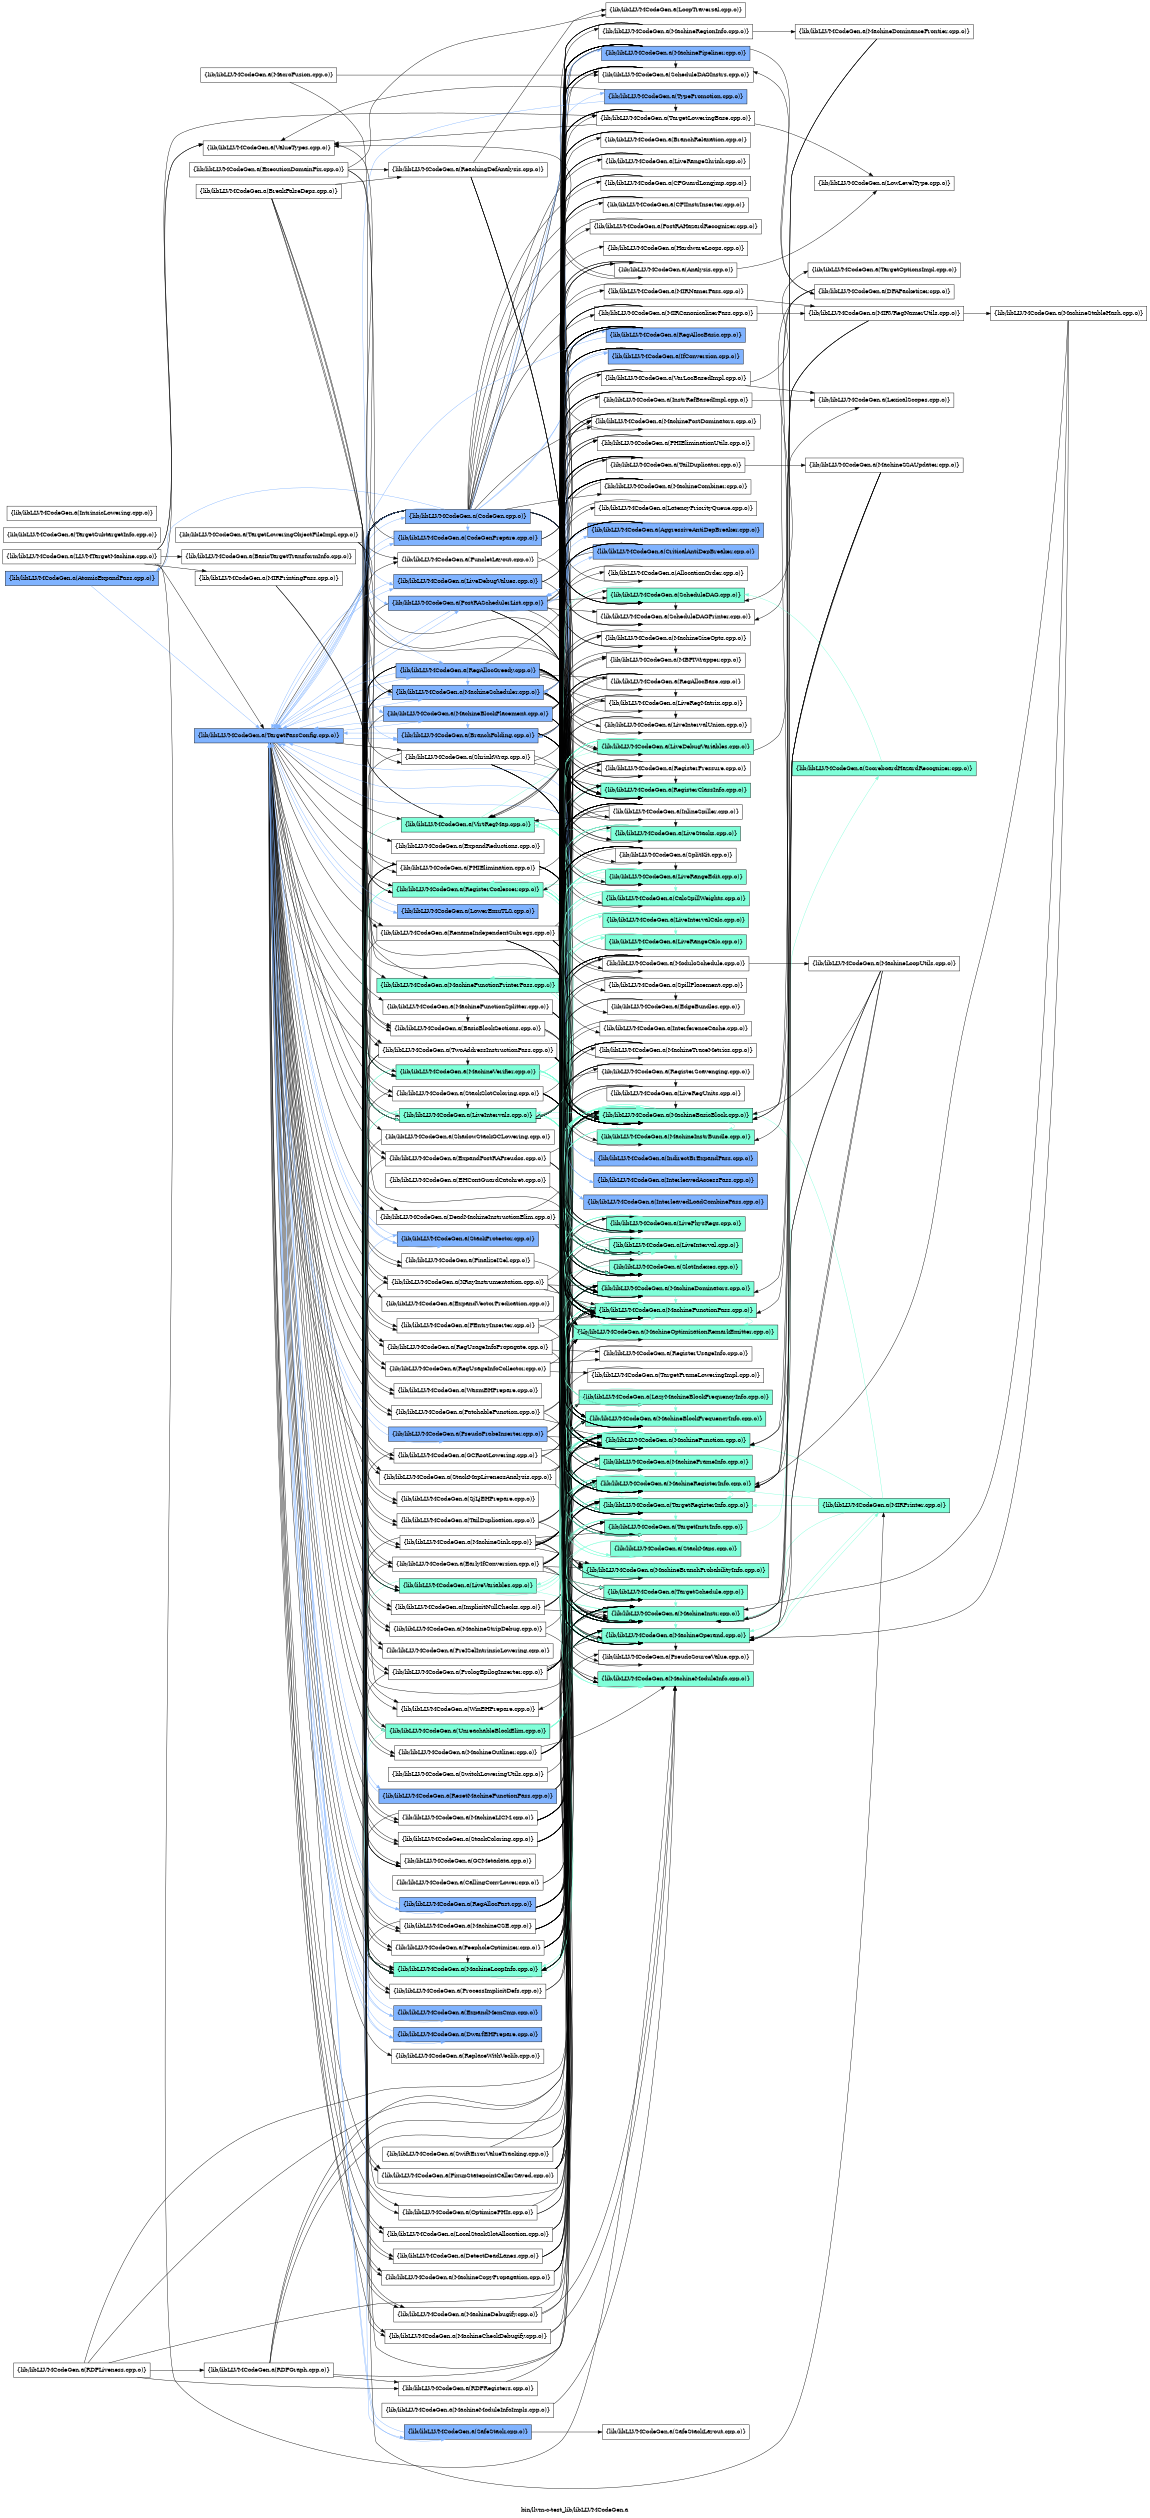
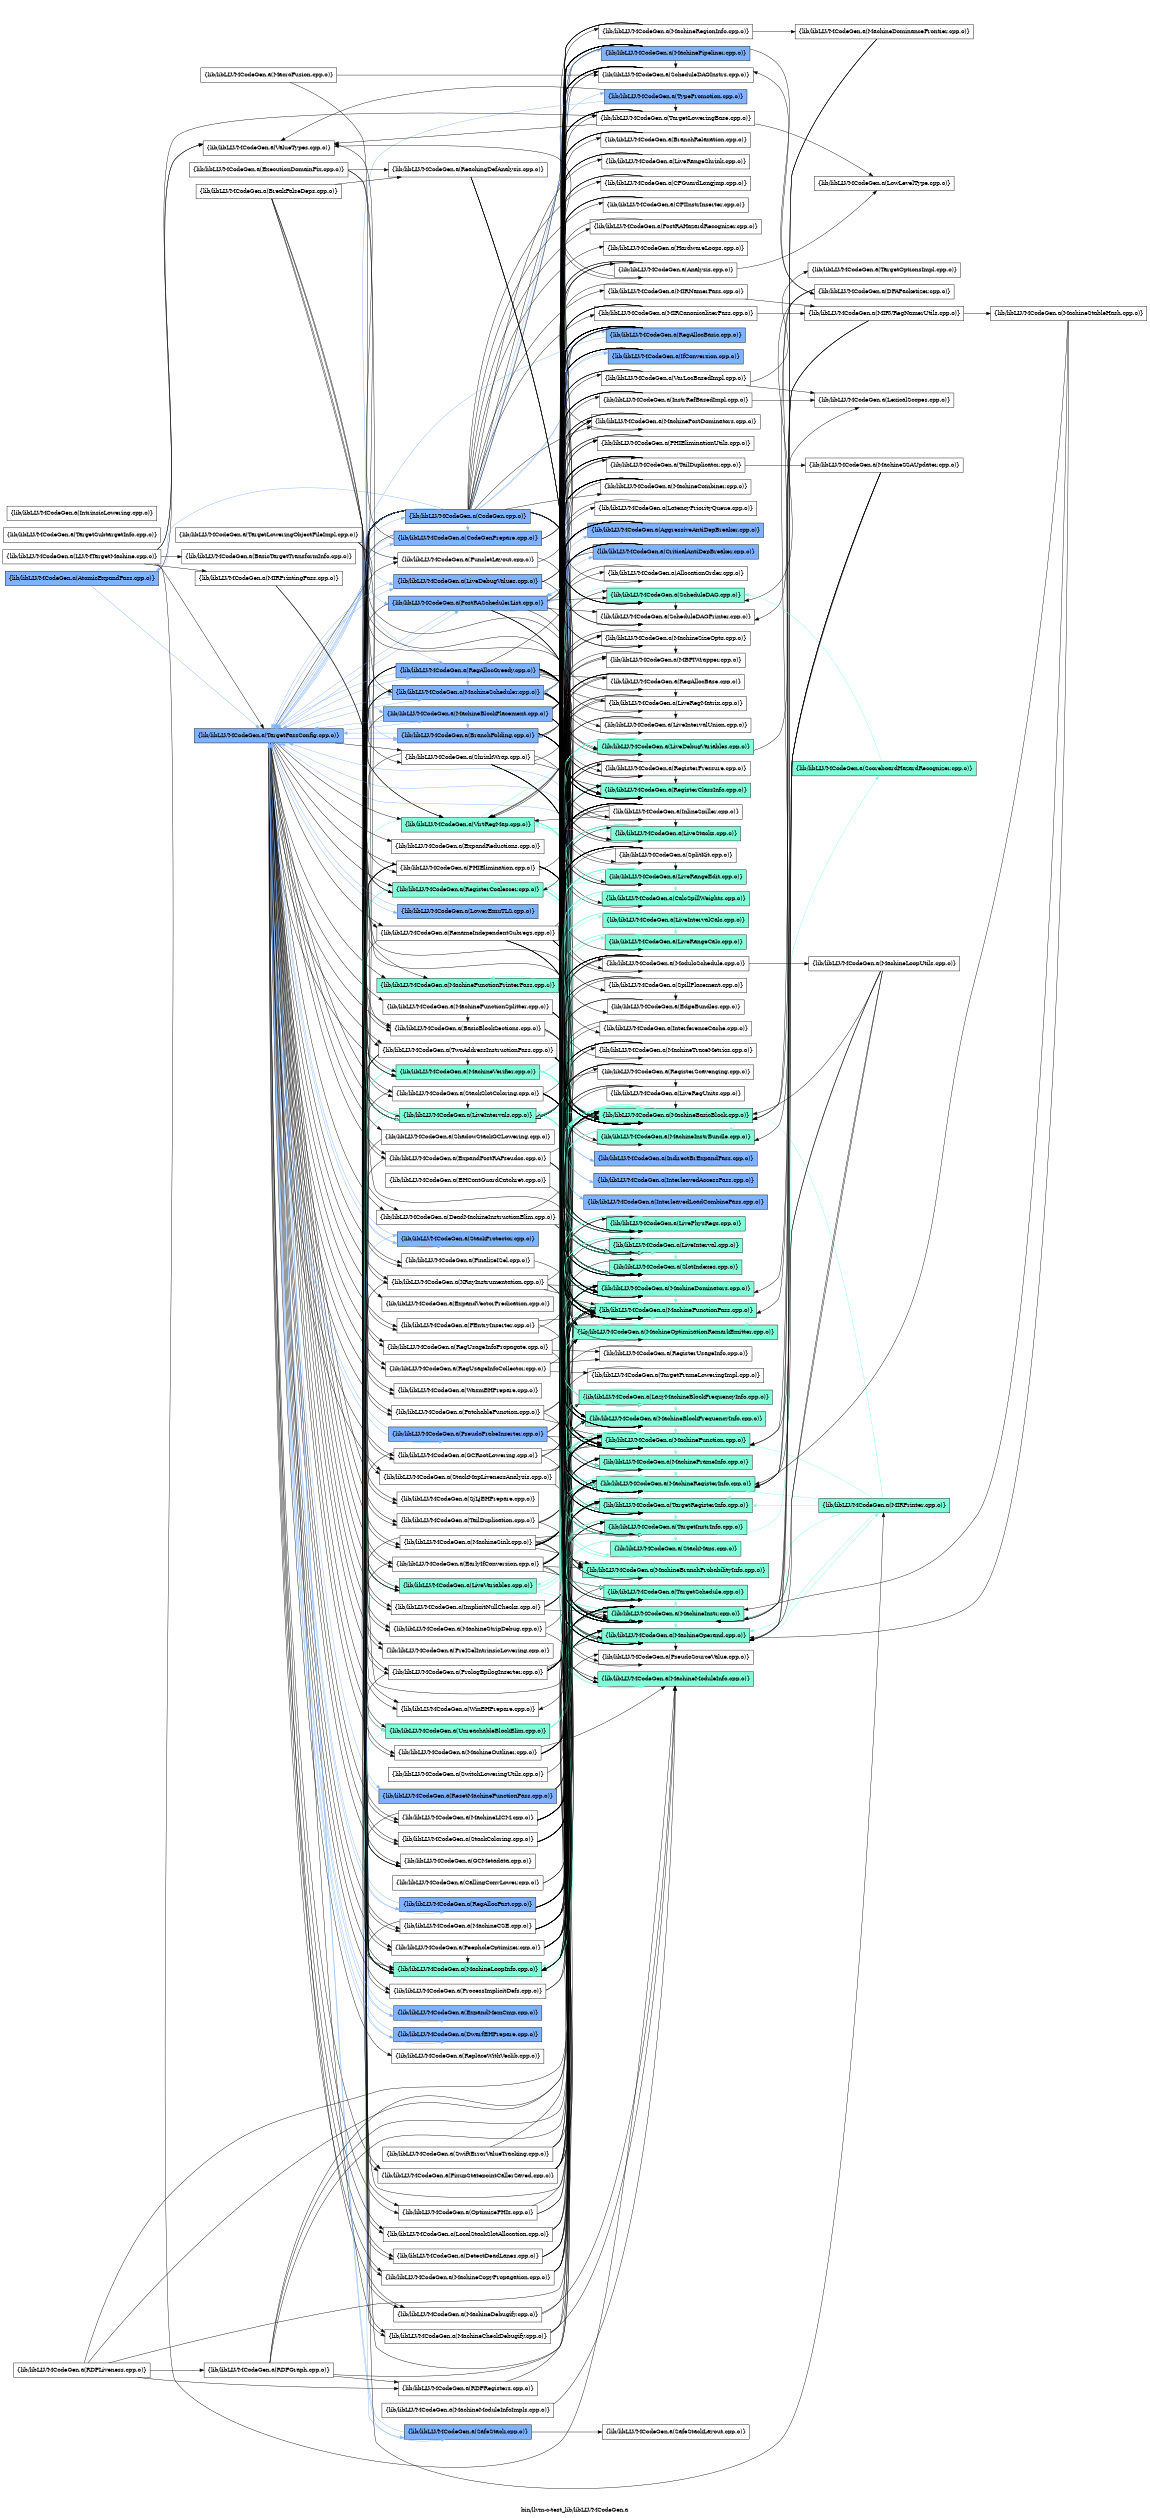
node "{lib/libLLVMCodeGen.a(LoopTraversal.cpp.o)}": removed
edge "{lib/libLLVMCodeGen.a(CodeGen.cpp.o)}" -> "{lib/libLLVMCodeGen.a(MachineFunctionPrinterPass.cpp.o)}": now "{lib/libLLVMCodeGen.a(CodeGenPrepare.cpp.o)}" -> "{lib/libLLVMCodeGen.a(MachineFunctionPrinterPass.cpp.o)}"
edge "{lib/libLLVMCodeGen.a(MachineDebugify.cpp.o)}" -> "{lib/libLLVMCodeGen.a(MachineBasicBlock.cpp.o)}": now "{lib/libLLVMCodeGen.a(MachineCheckDebugify.cpp.o)}" -> "{lib/libLLVMCodeGen.a(MachineBasicBlock.cpp.o)}"
